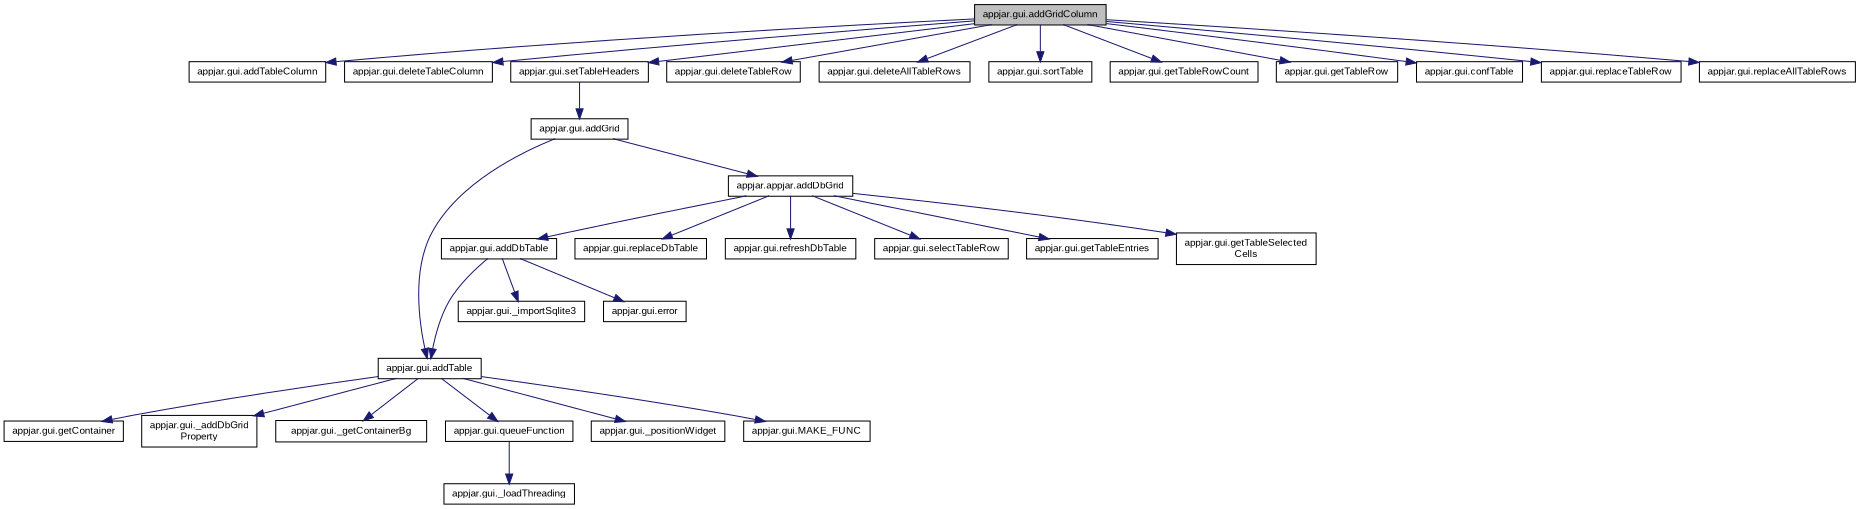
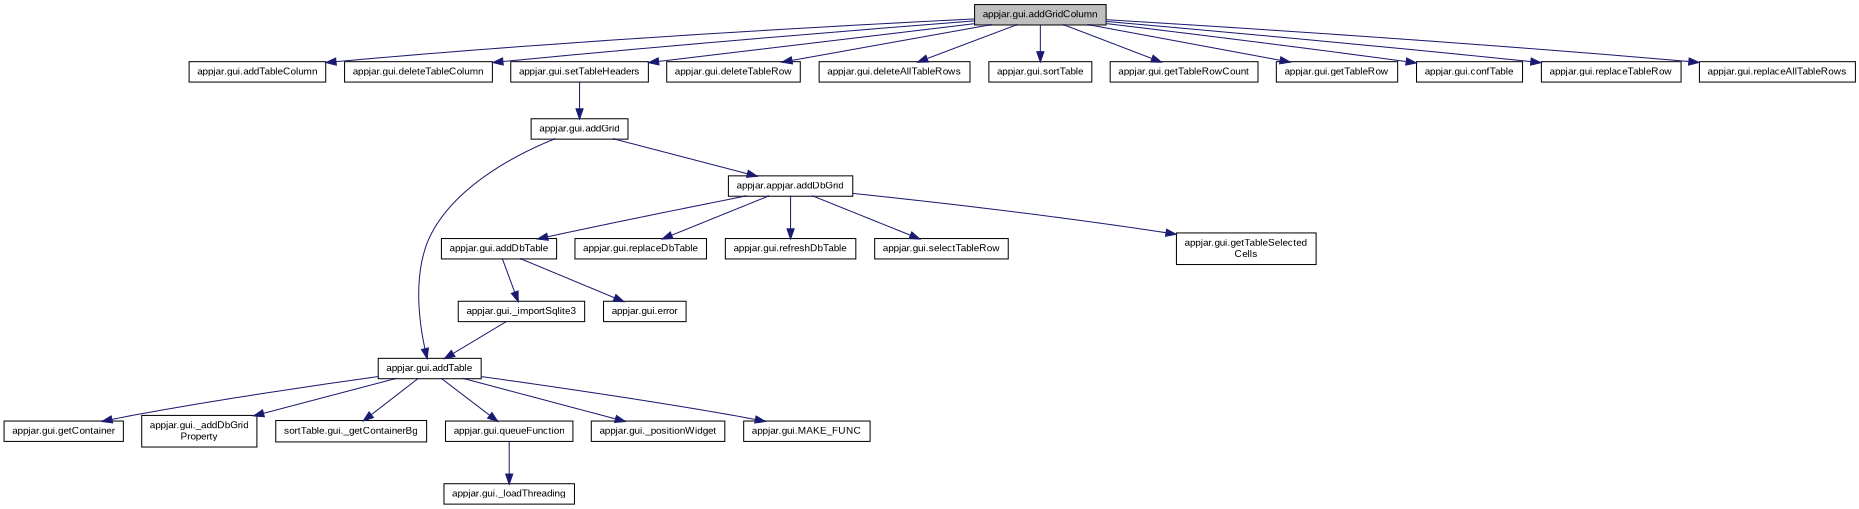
node "appjar.gui.getTableEntries": removed
edge "appjar.gui.addDbTable" -> "appjar.gui.addTable": now "appjar.gui._importSqlite3" -> "appjar.gui.addTable"
node "appjar.gui._getContainerBg": label "appjar.gui._getContainerBg" -> "sortTable.gui._getContainerBg"
